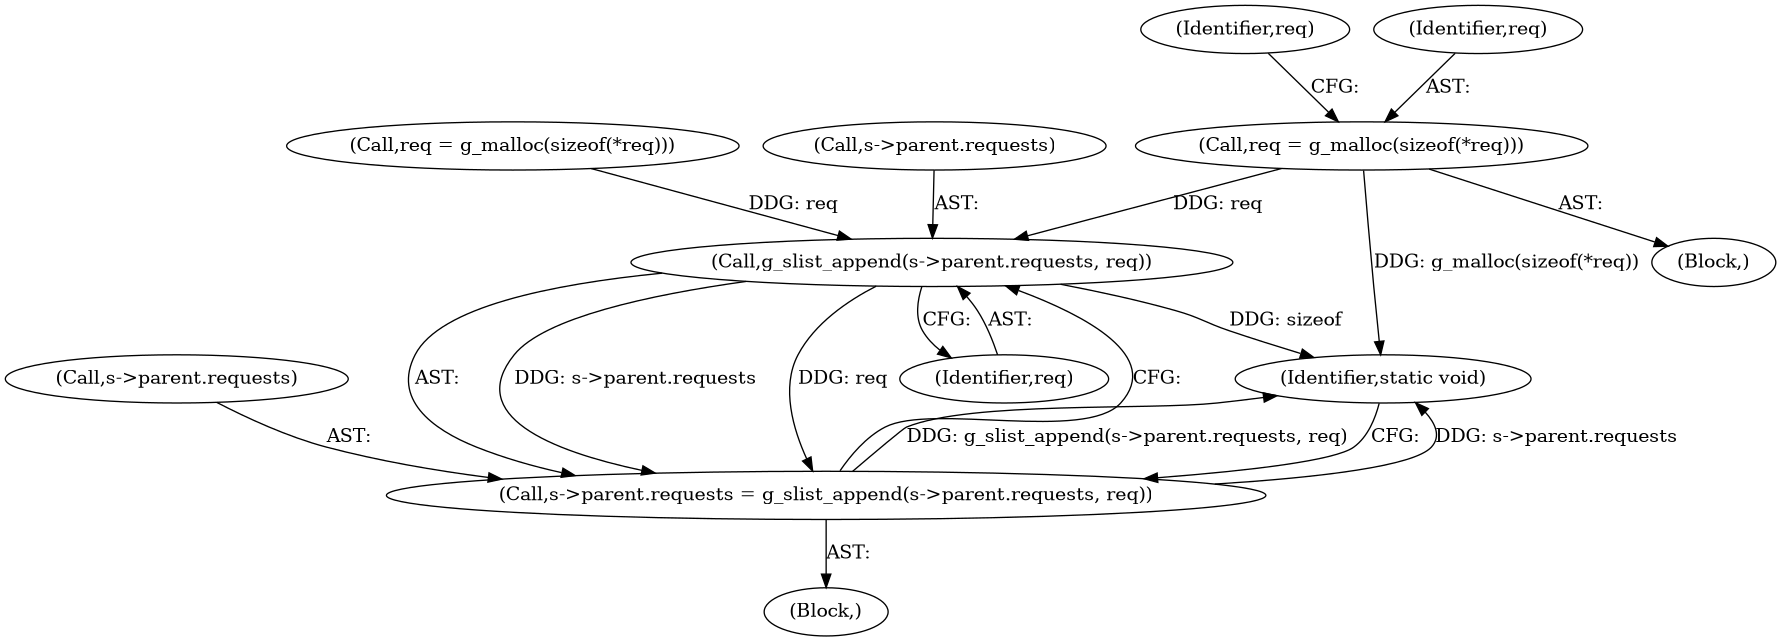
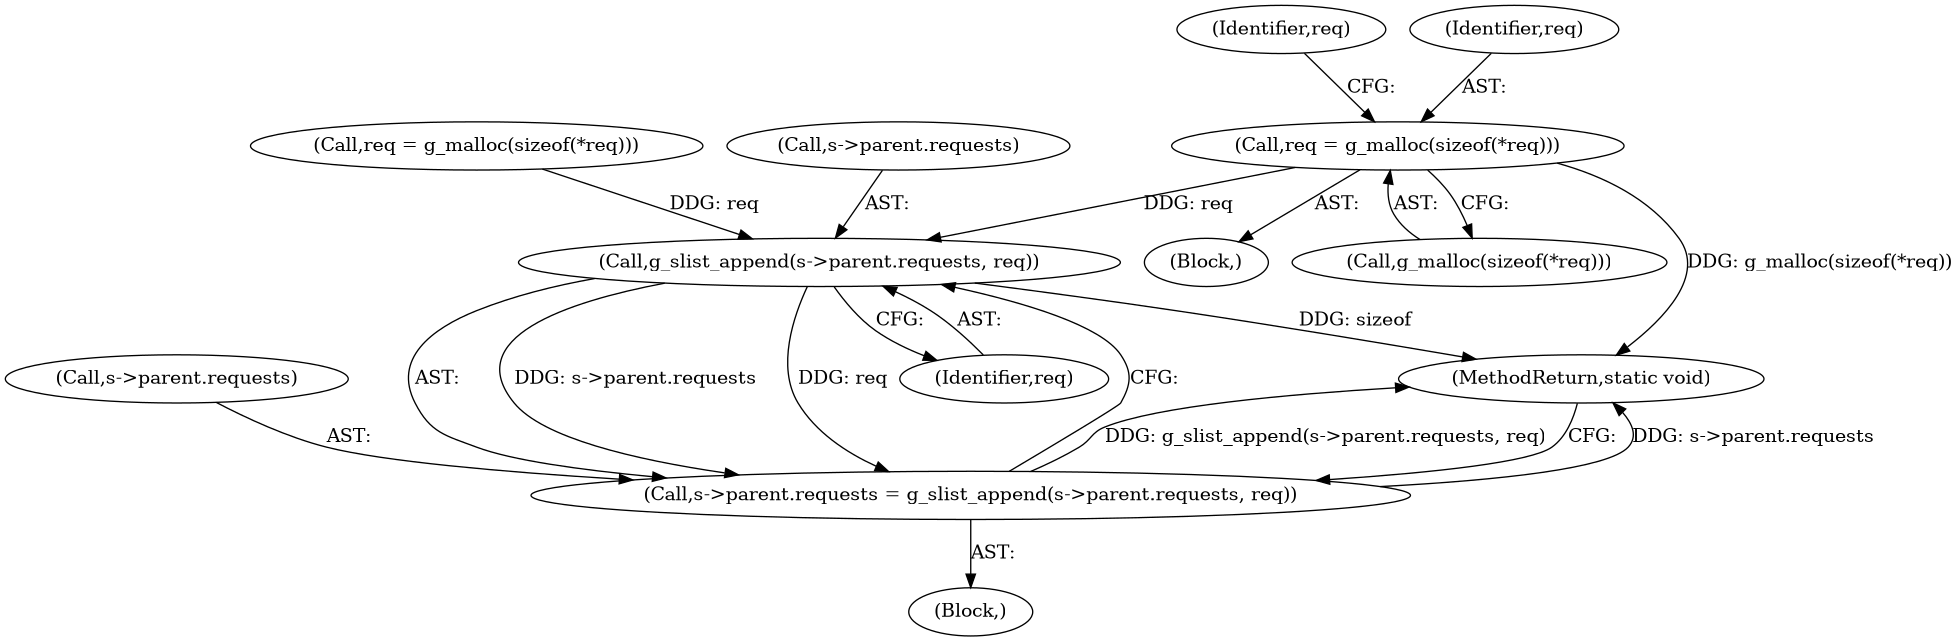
node "(Call,g_malloc(sizeof(*req)))": added
node "(Identifier,static void)": label "(Identifier,static void)" -> "(MethodReturn,static void)"
